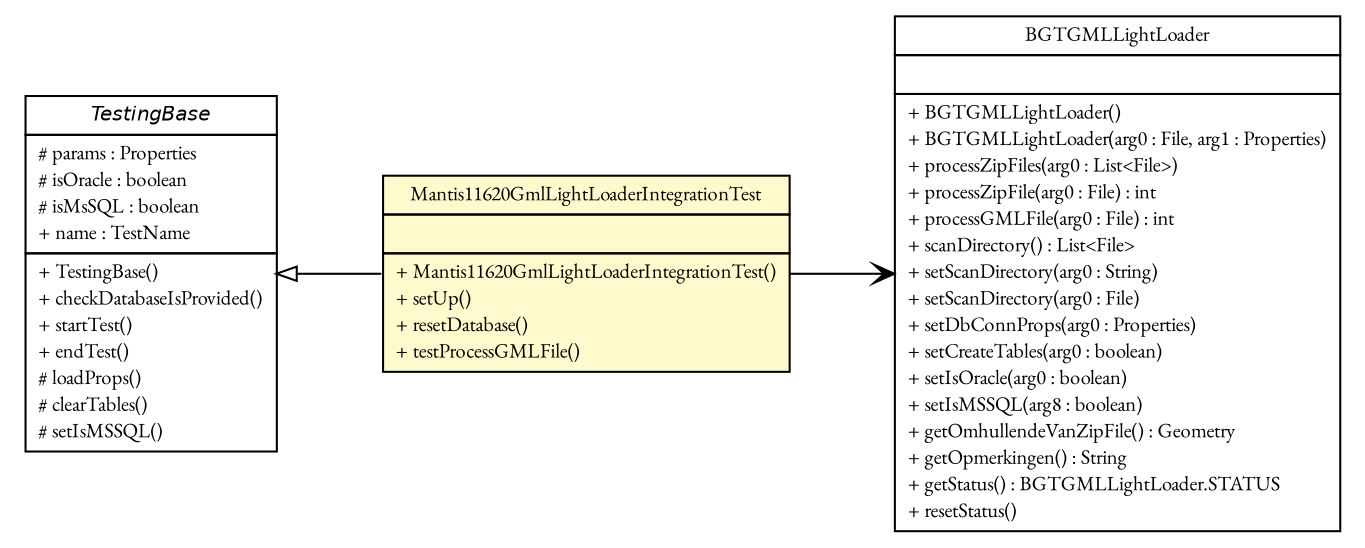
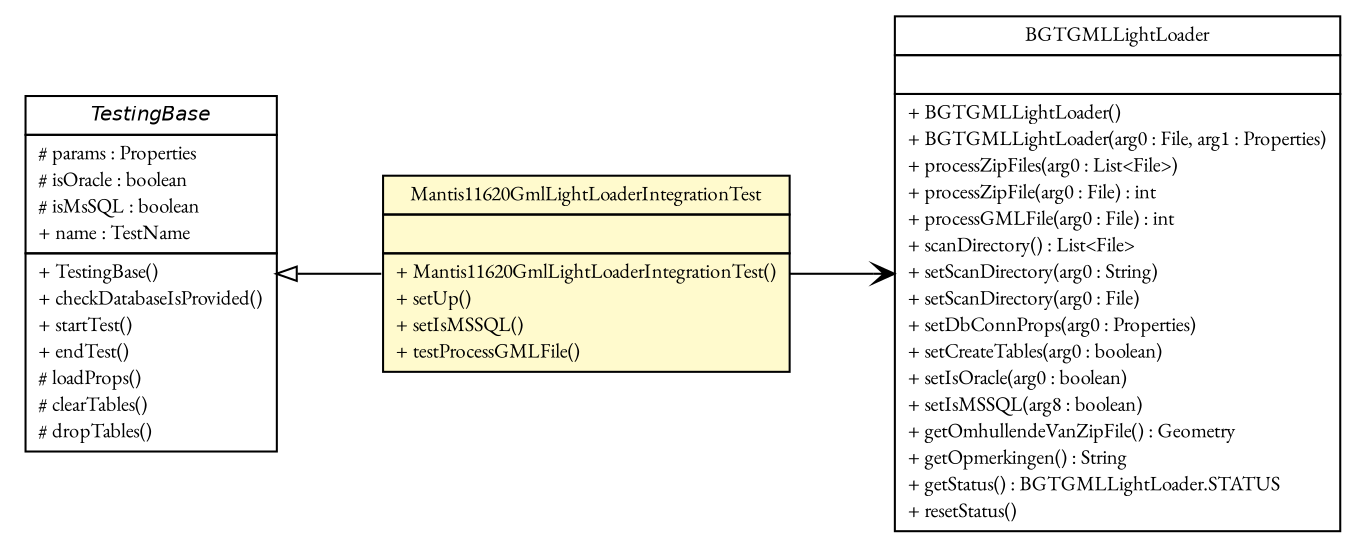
node "Mantis11620GmlLightLoaderIntegrationTest": text "+ resetDatabase()" -> "+ setIsMSSQL()"
node "TestingBase": text "# setIsMSSQL()" -> "# dropTables()"
